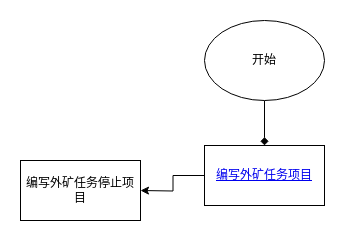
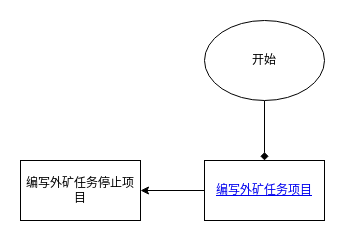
node "编写外矿任务项目": moved (265, 176) -> (265, 191)
